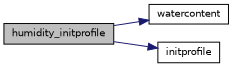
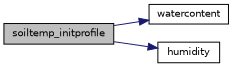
node "humidity_initprofile": label "humidity_initprofile" -> "soiltemp_initprofile"
node "initprofile": label "initprofile" -> "humidity"
